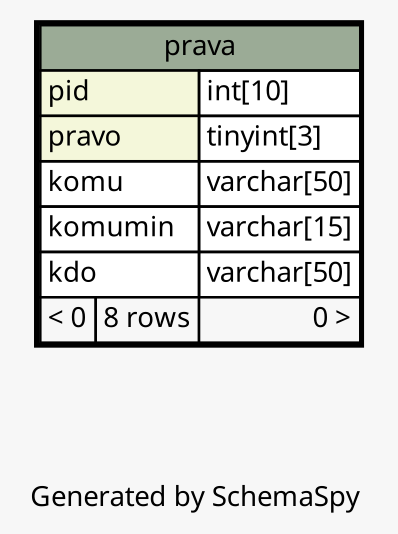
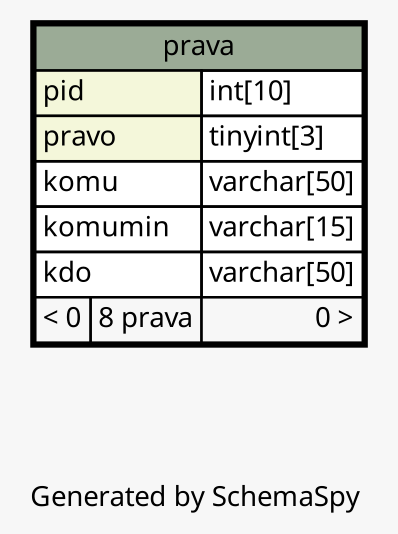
node "prava": text "8 rows" -> "8 prava"
